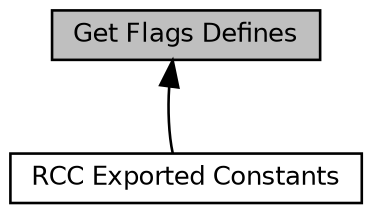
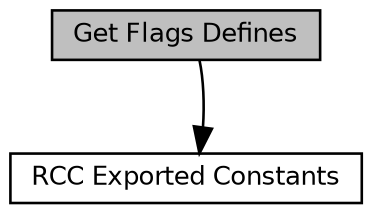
edge "RCC Exported Constants" -> "Get Flags Defines": reversed
